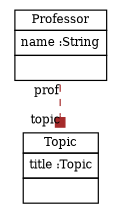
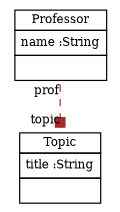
node "Topic": text "title :Topic" -> "title :String"
